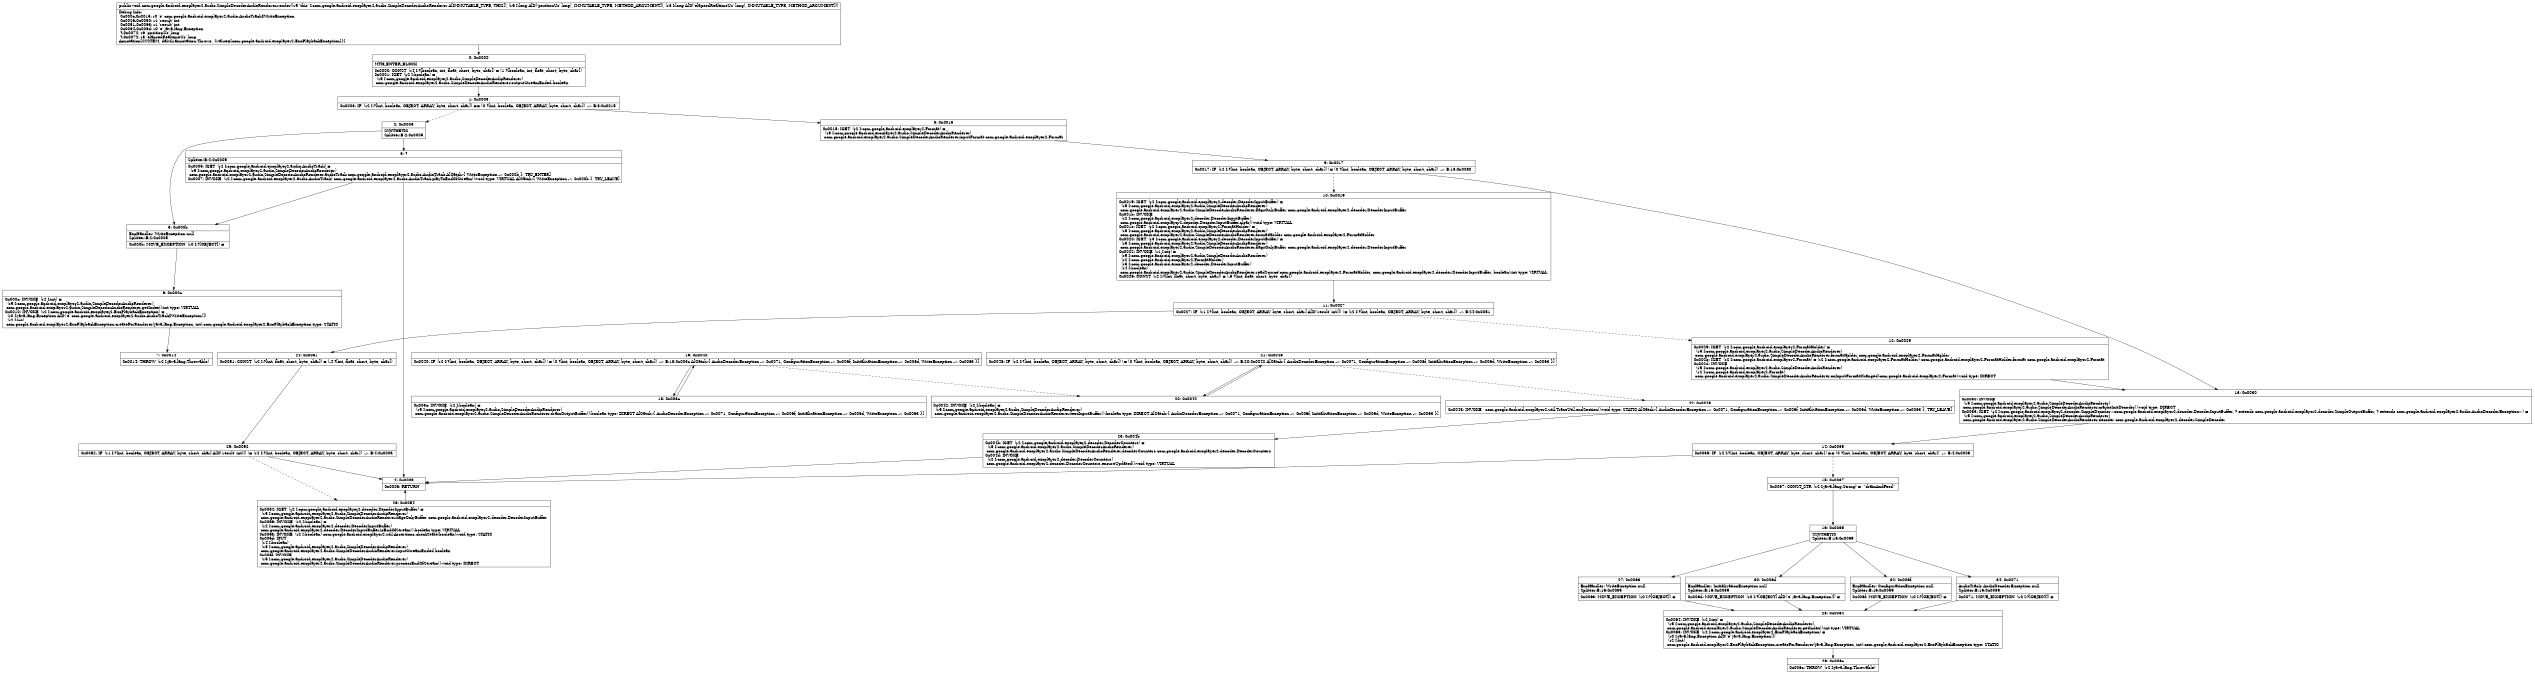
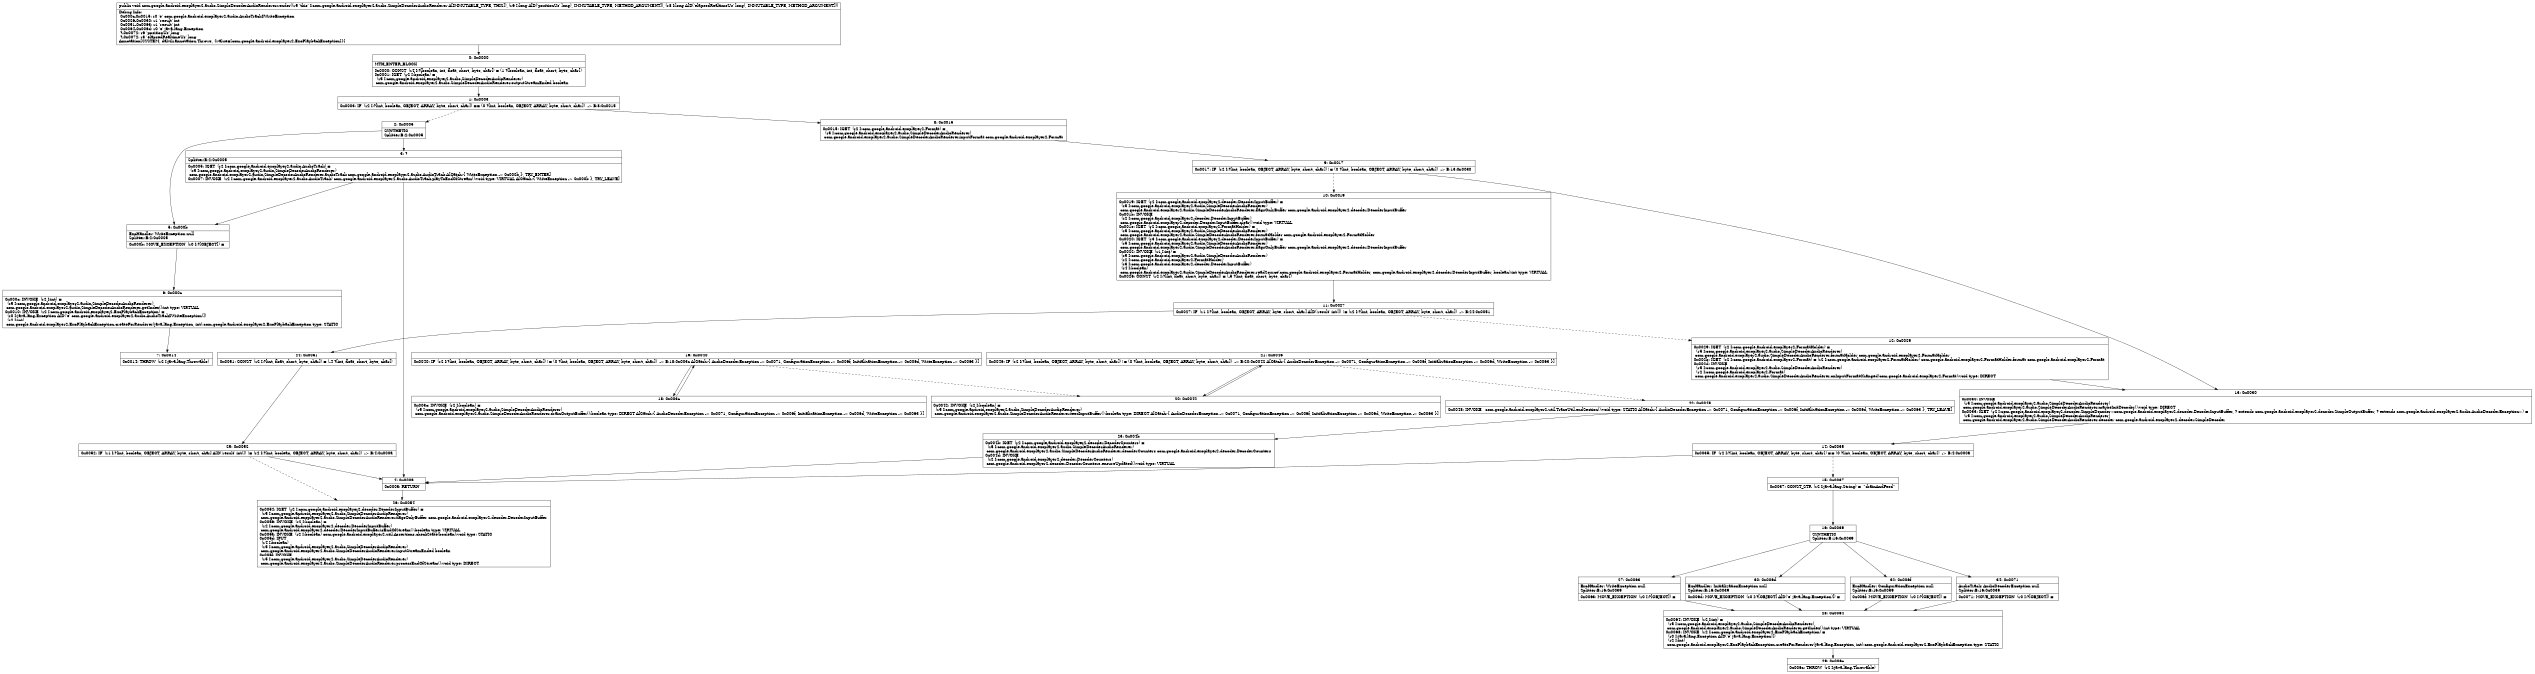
edge "26: 0x0054" -> "4: 0x000a": reversed
